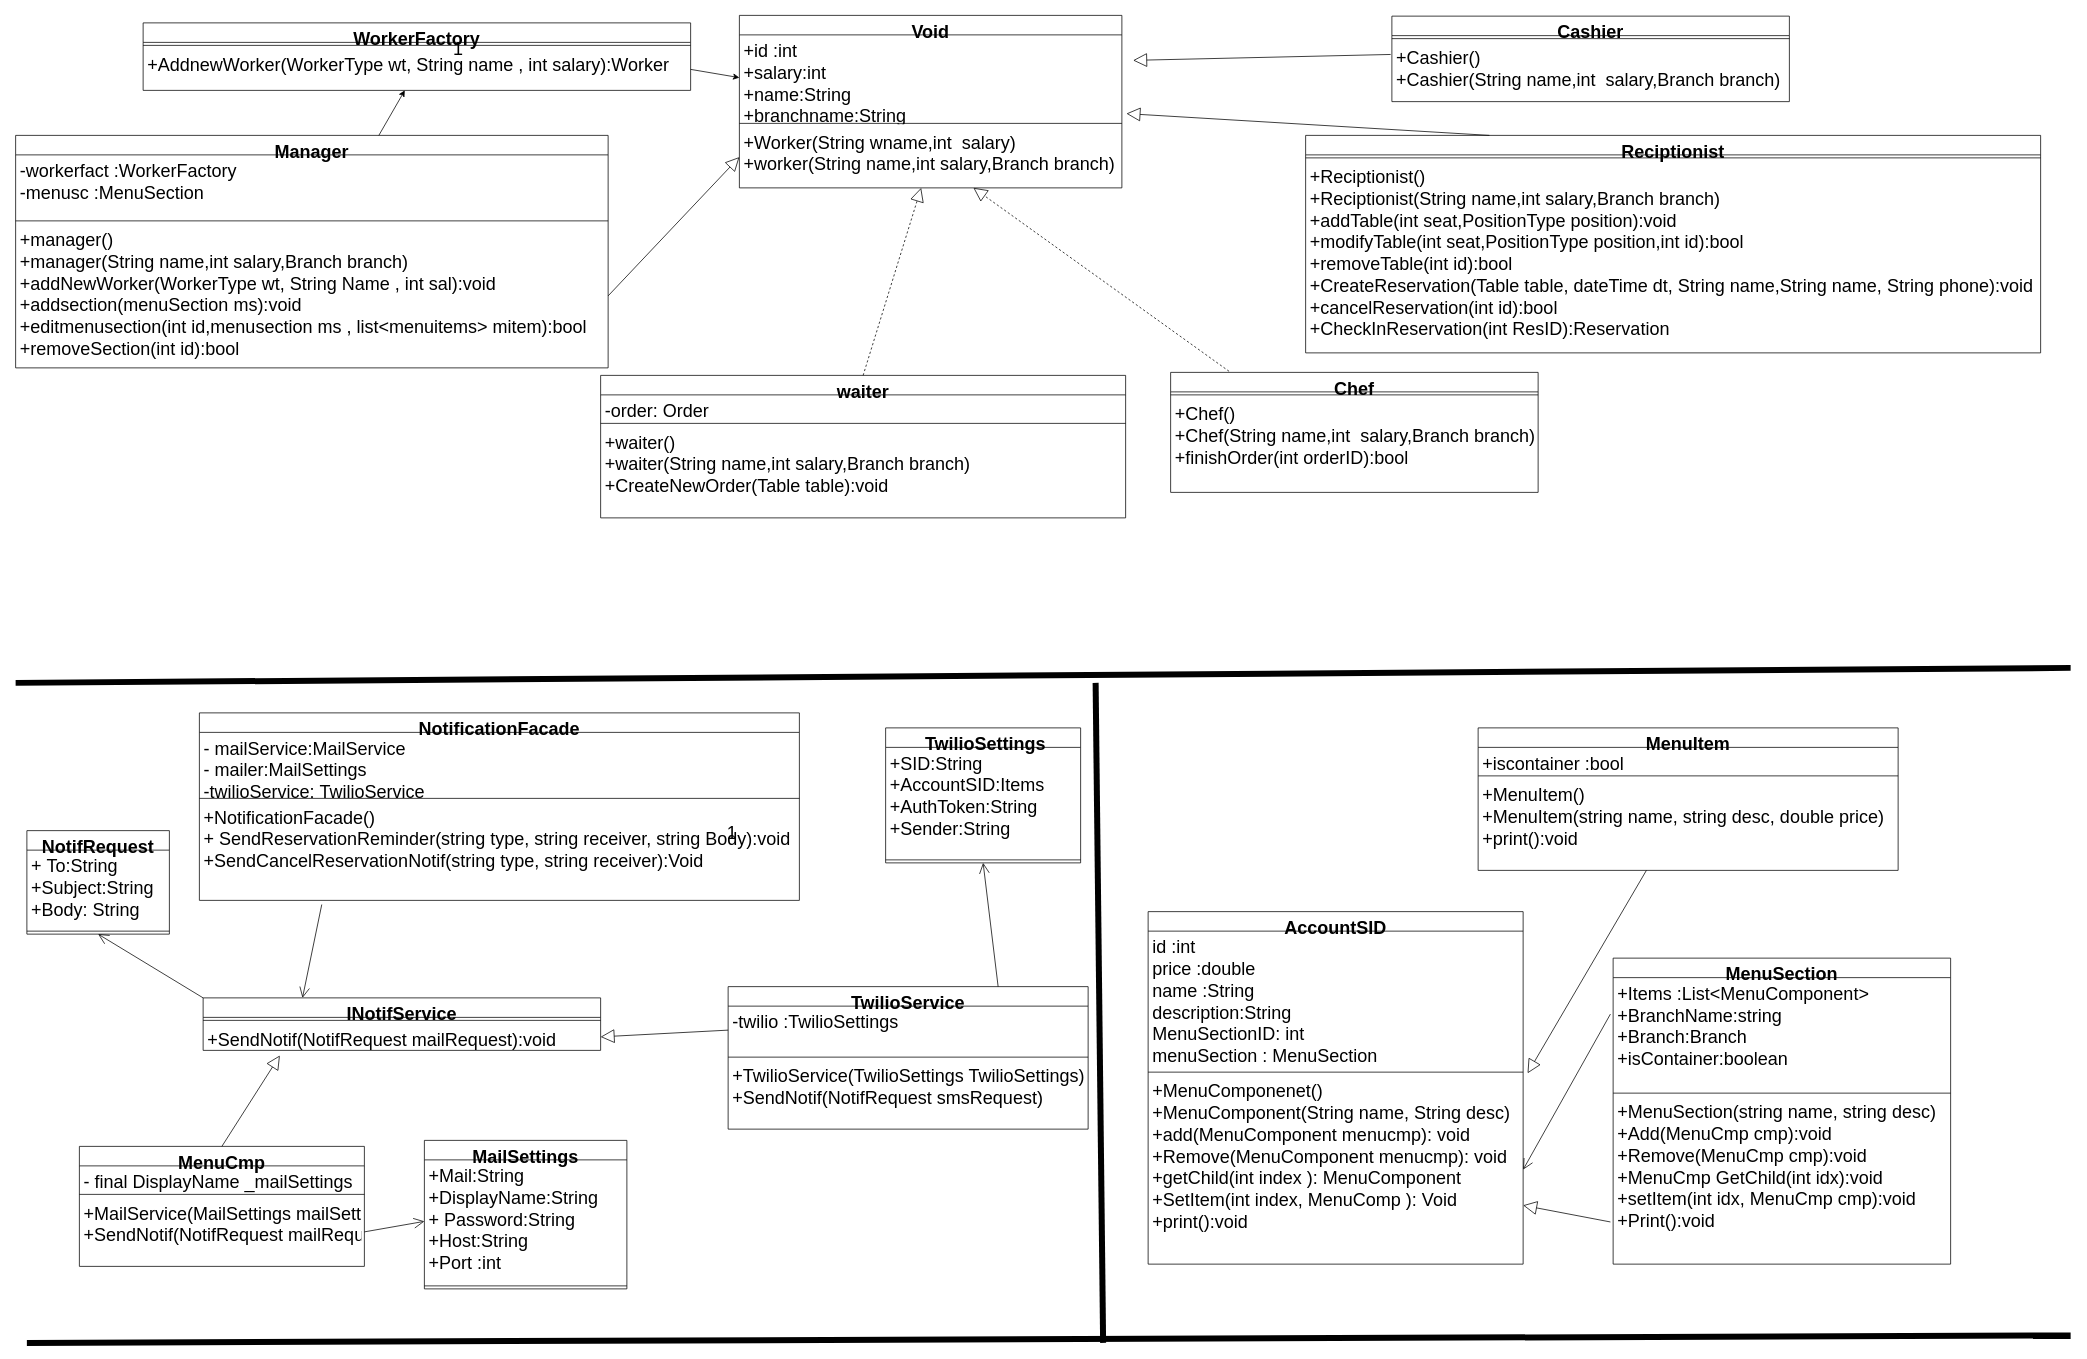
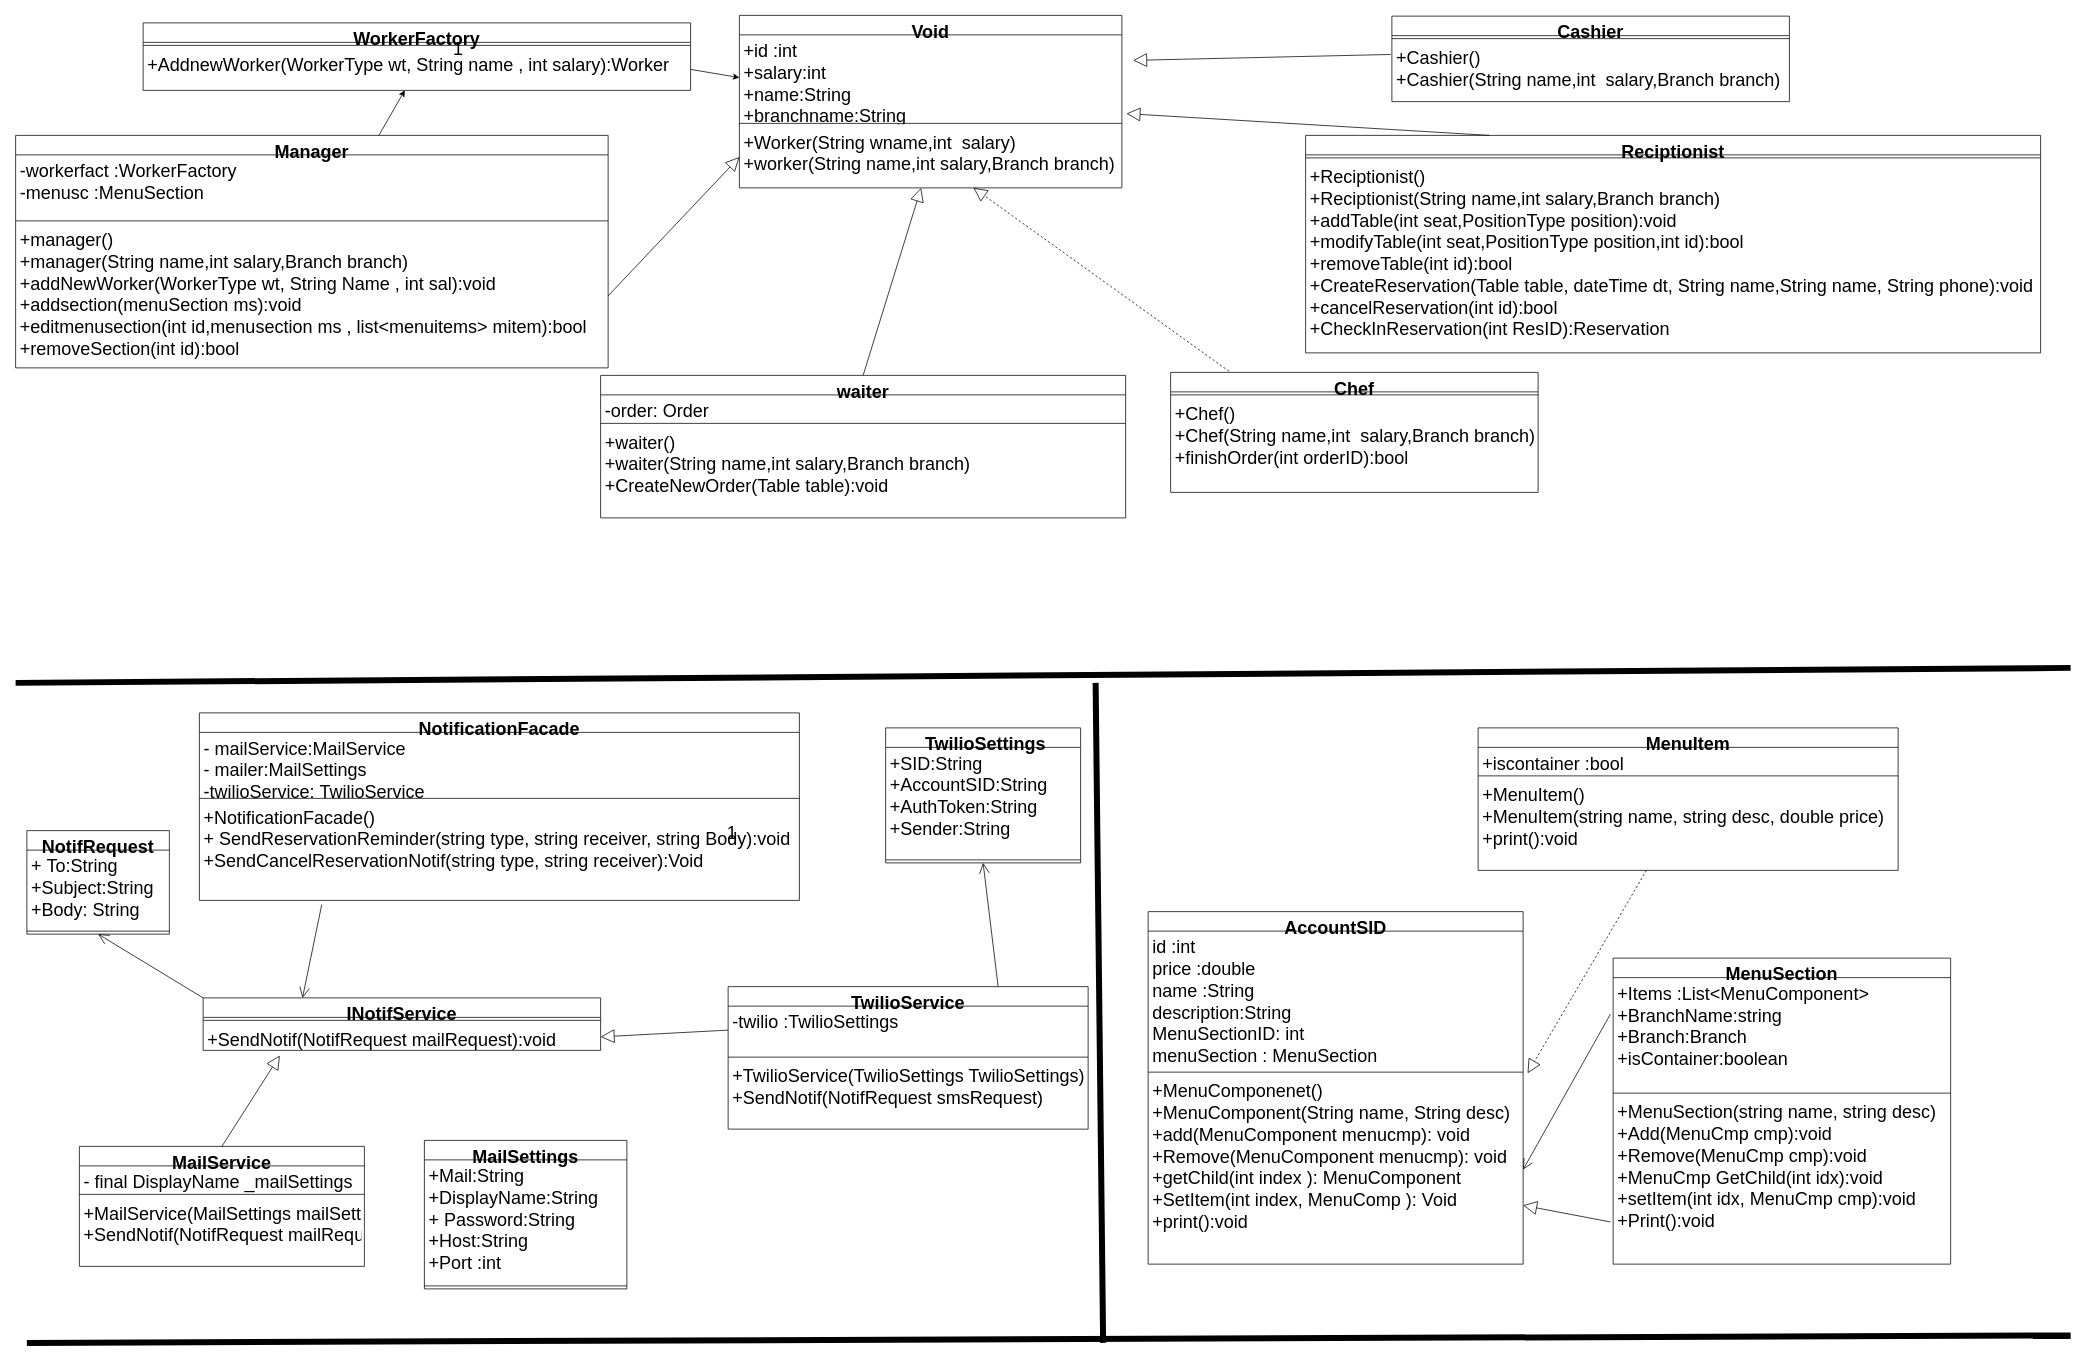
edge "waiter" -> "+Worker(String wname,int salary) +worker(String name,int salary,Branch branch)": style dashed -> solid
node "+SID:String +AccountSID:Items +AuthToken:String +Sender:String": label "+SID:String +AccountSID:Items +AuthToken:String +Sender:String" -> "+SID:String +AccountSID:String +AuthToken:String +Sender:String"
edge "MenuItem" -> "id :int price :double name :String description:String MenuSectionID: int menuSection : MenuSection": style solid -> dashed
node "MenuCmp": label "MenuCmp" -> "MailService"
edge "+MailService(MailSettings mailSettings) +SendNotif(NotifRequest mailRequest)" -> "+Mail:String +DisplayName:String + Password:String +Host:String +Port :int": removed
